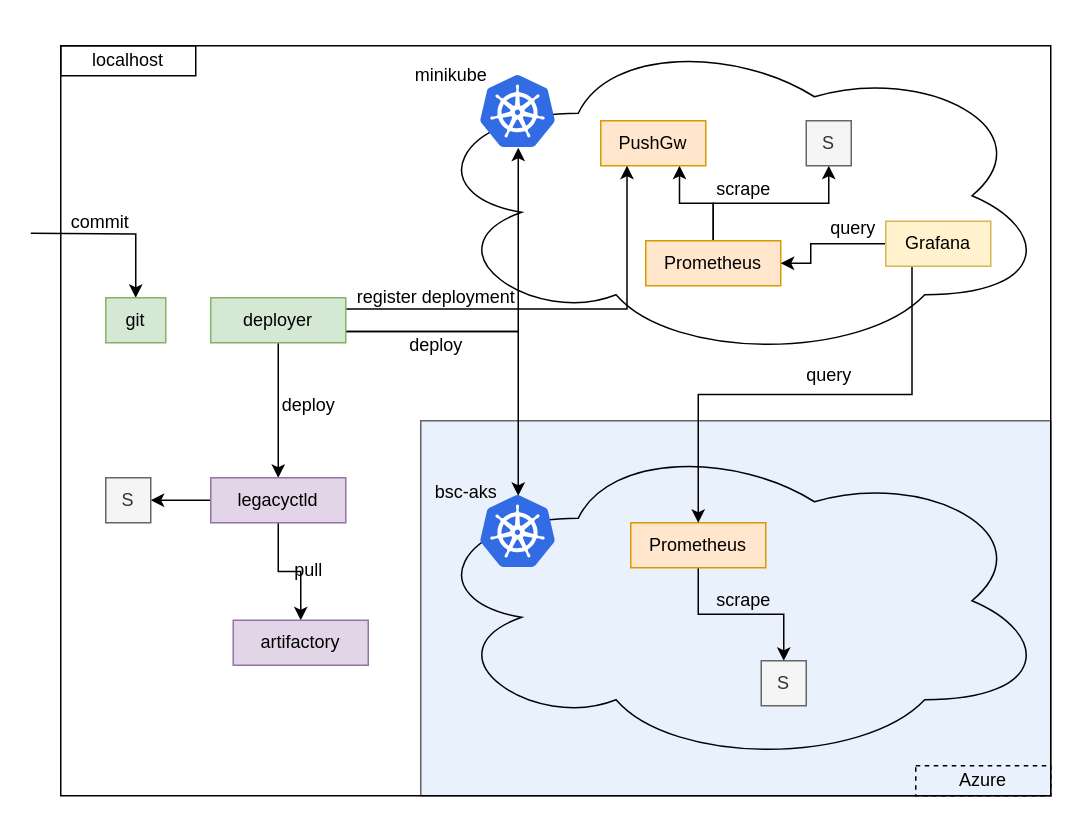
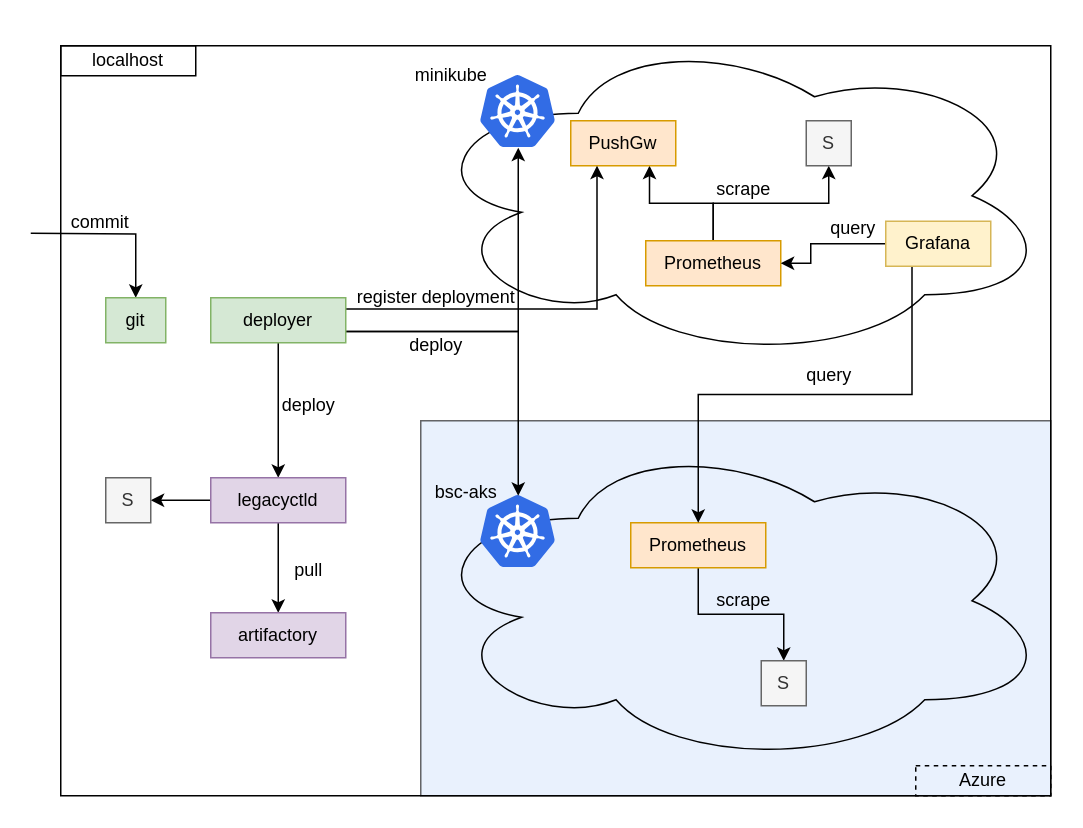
node "PushGw": moved (653, 143) -> (623, 143)
node "artifactory": moved (301, 643) -> (278, 635)
